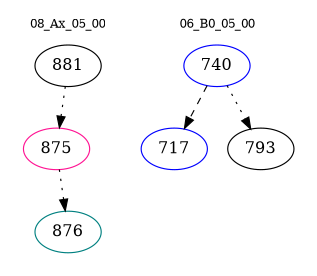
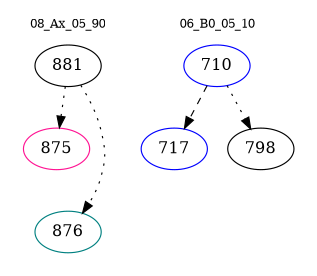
cluster "08_Ax_05_00": label "08_Ax_05_00" -> "08_Ax_05_90"
cluster "06_B0_05_00": label "06_B0_05_00" -> "06_B0_05_10"
node "740": label "740" -> "710"
node "793": label "793" -> "798"
edge "875" -> "876": now "881" -> "876"
